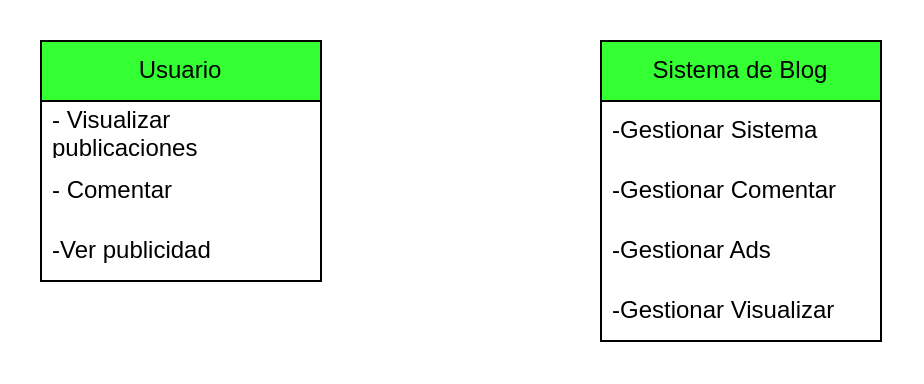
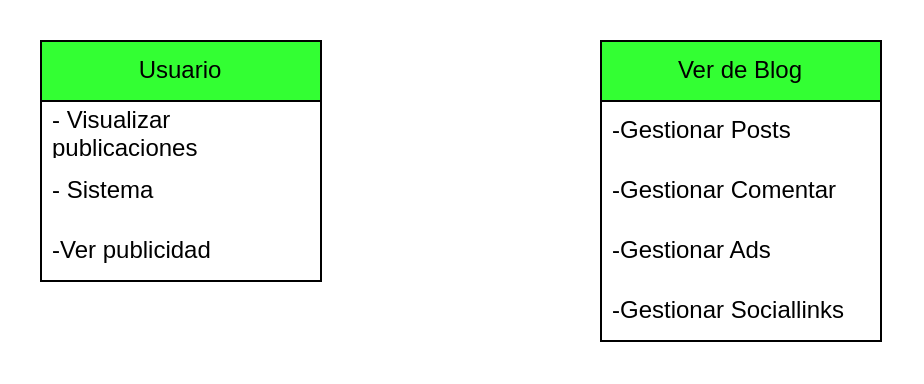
node "Sistema de Blog": label "Sistema de Blog" -> "Ver de Blog"
node "-Gestionar Sistema": label "-Gestionar Sistema" -> "-Gestionar Posts"
node "- Comentar": label "- Comentar" -> "- Sistema"
node "-Gestionar Visualizar": label "-Gestionar Visualizar" -> "-Gestionar Sociallinks"
